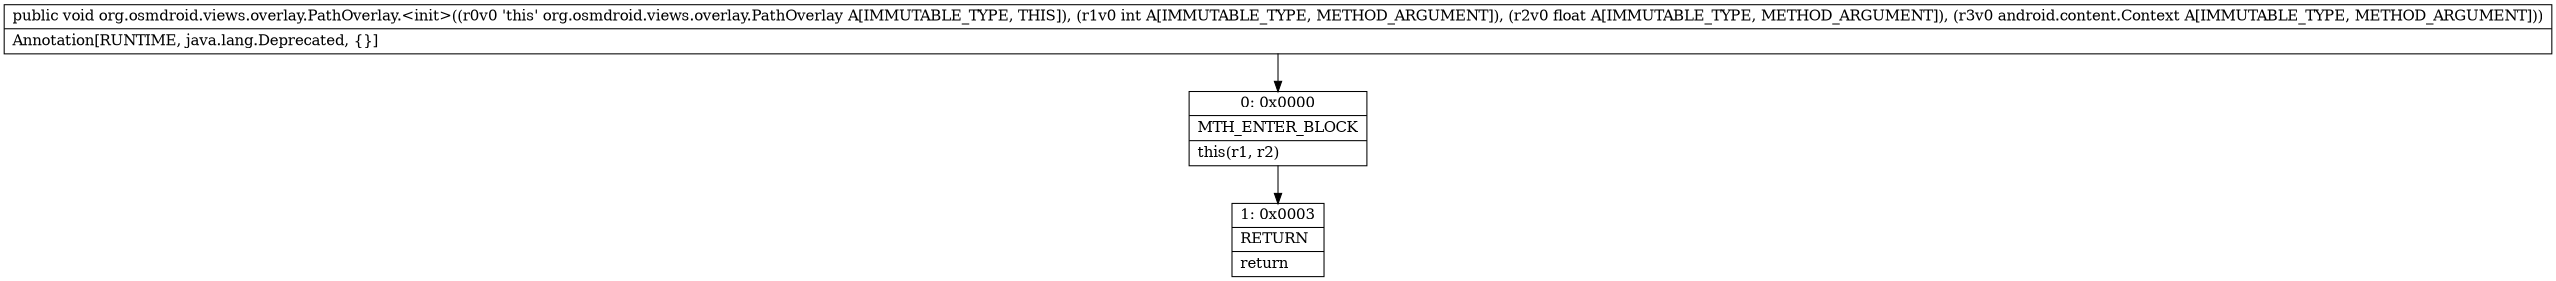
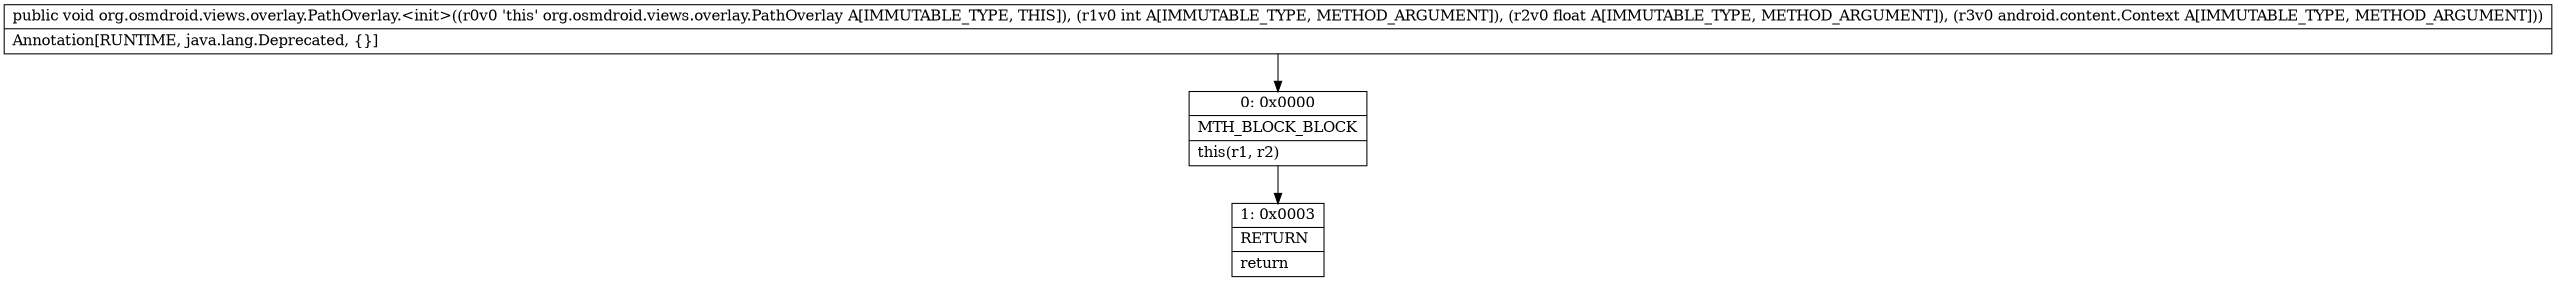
node "0: 0x0000": text "MTH_ENTER_BLOCK" -> "MTH_BLOCK_BLOCK"
